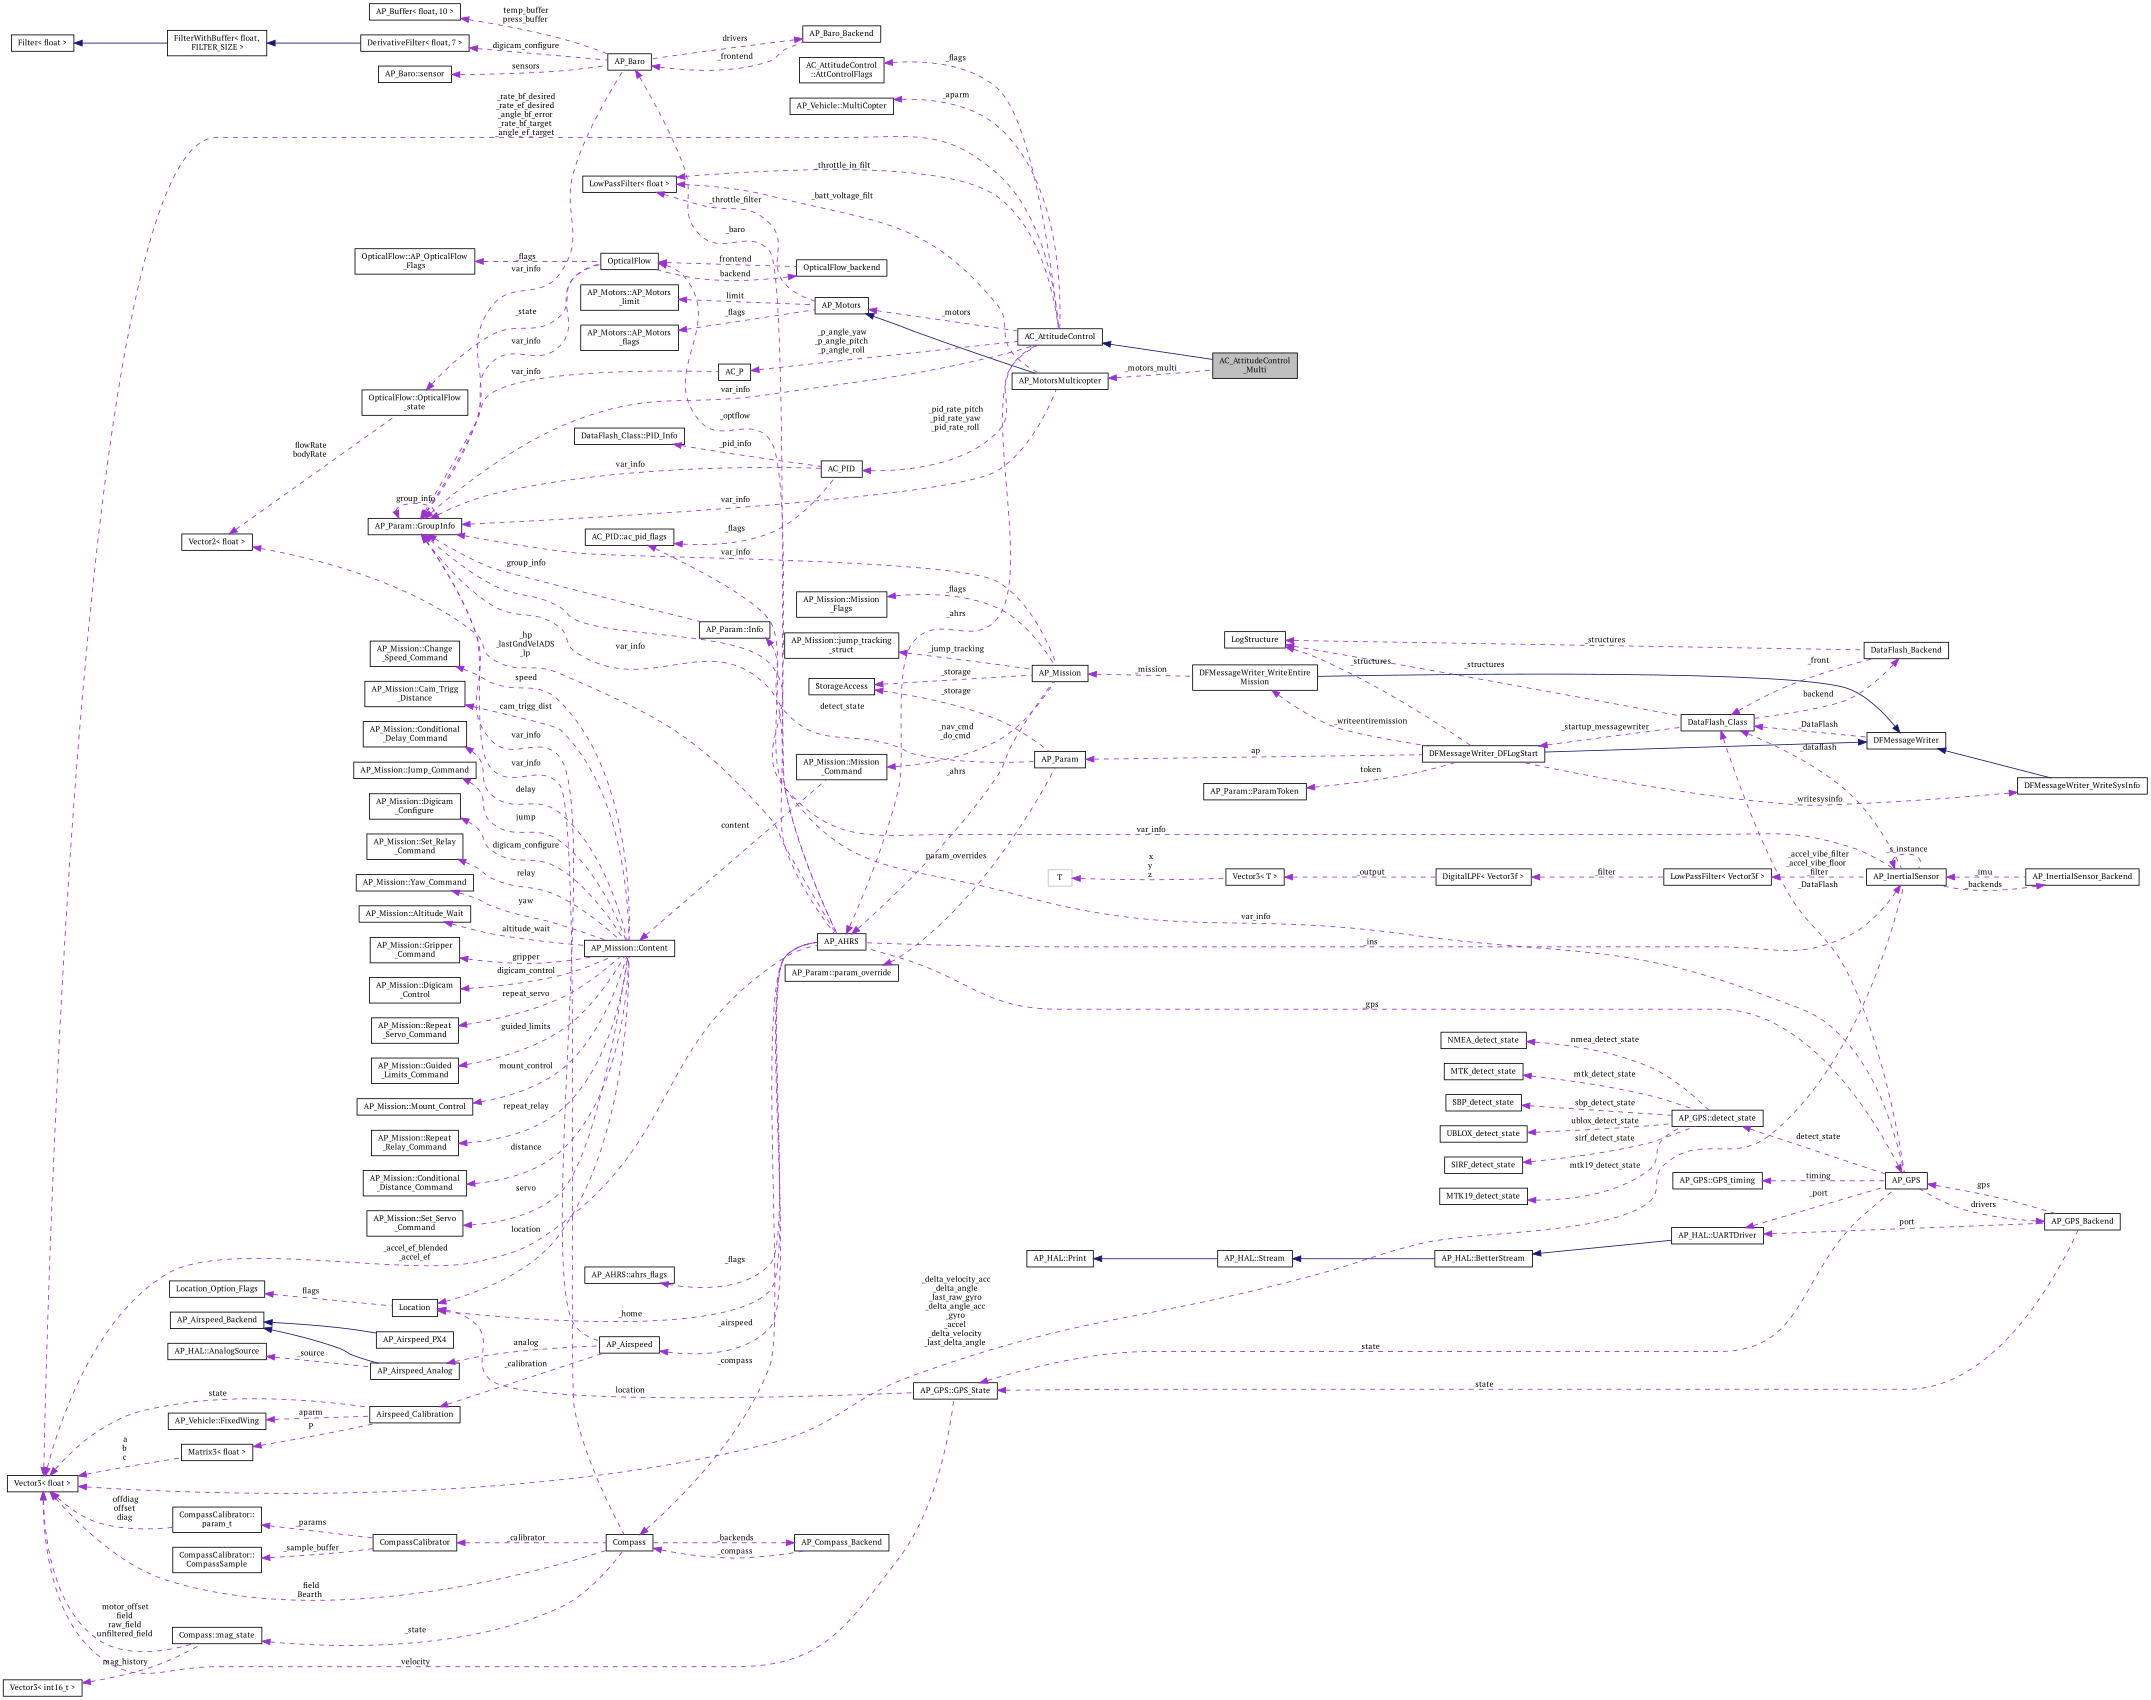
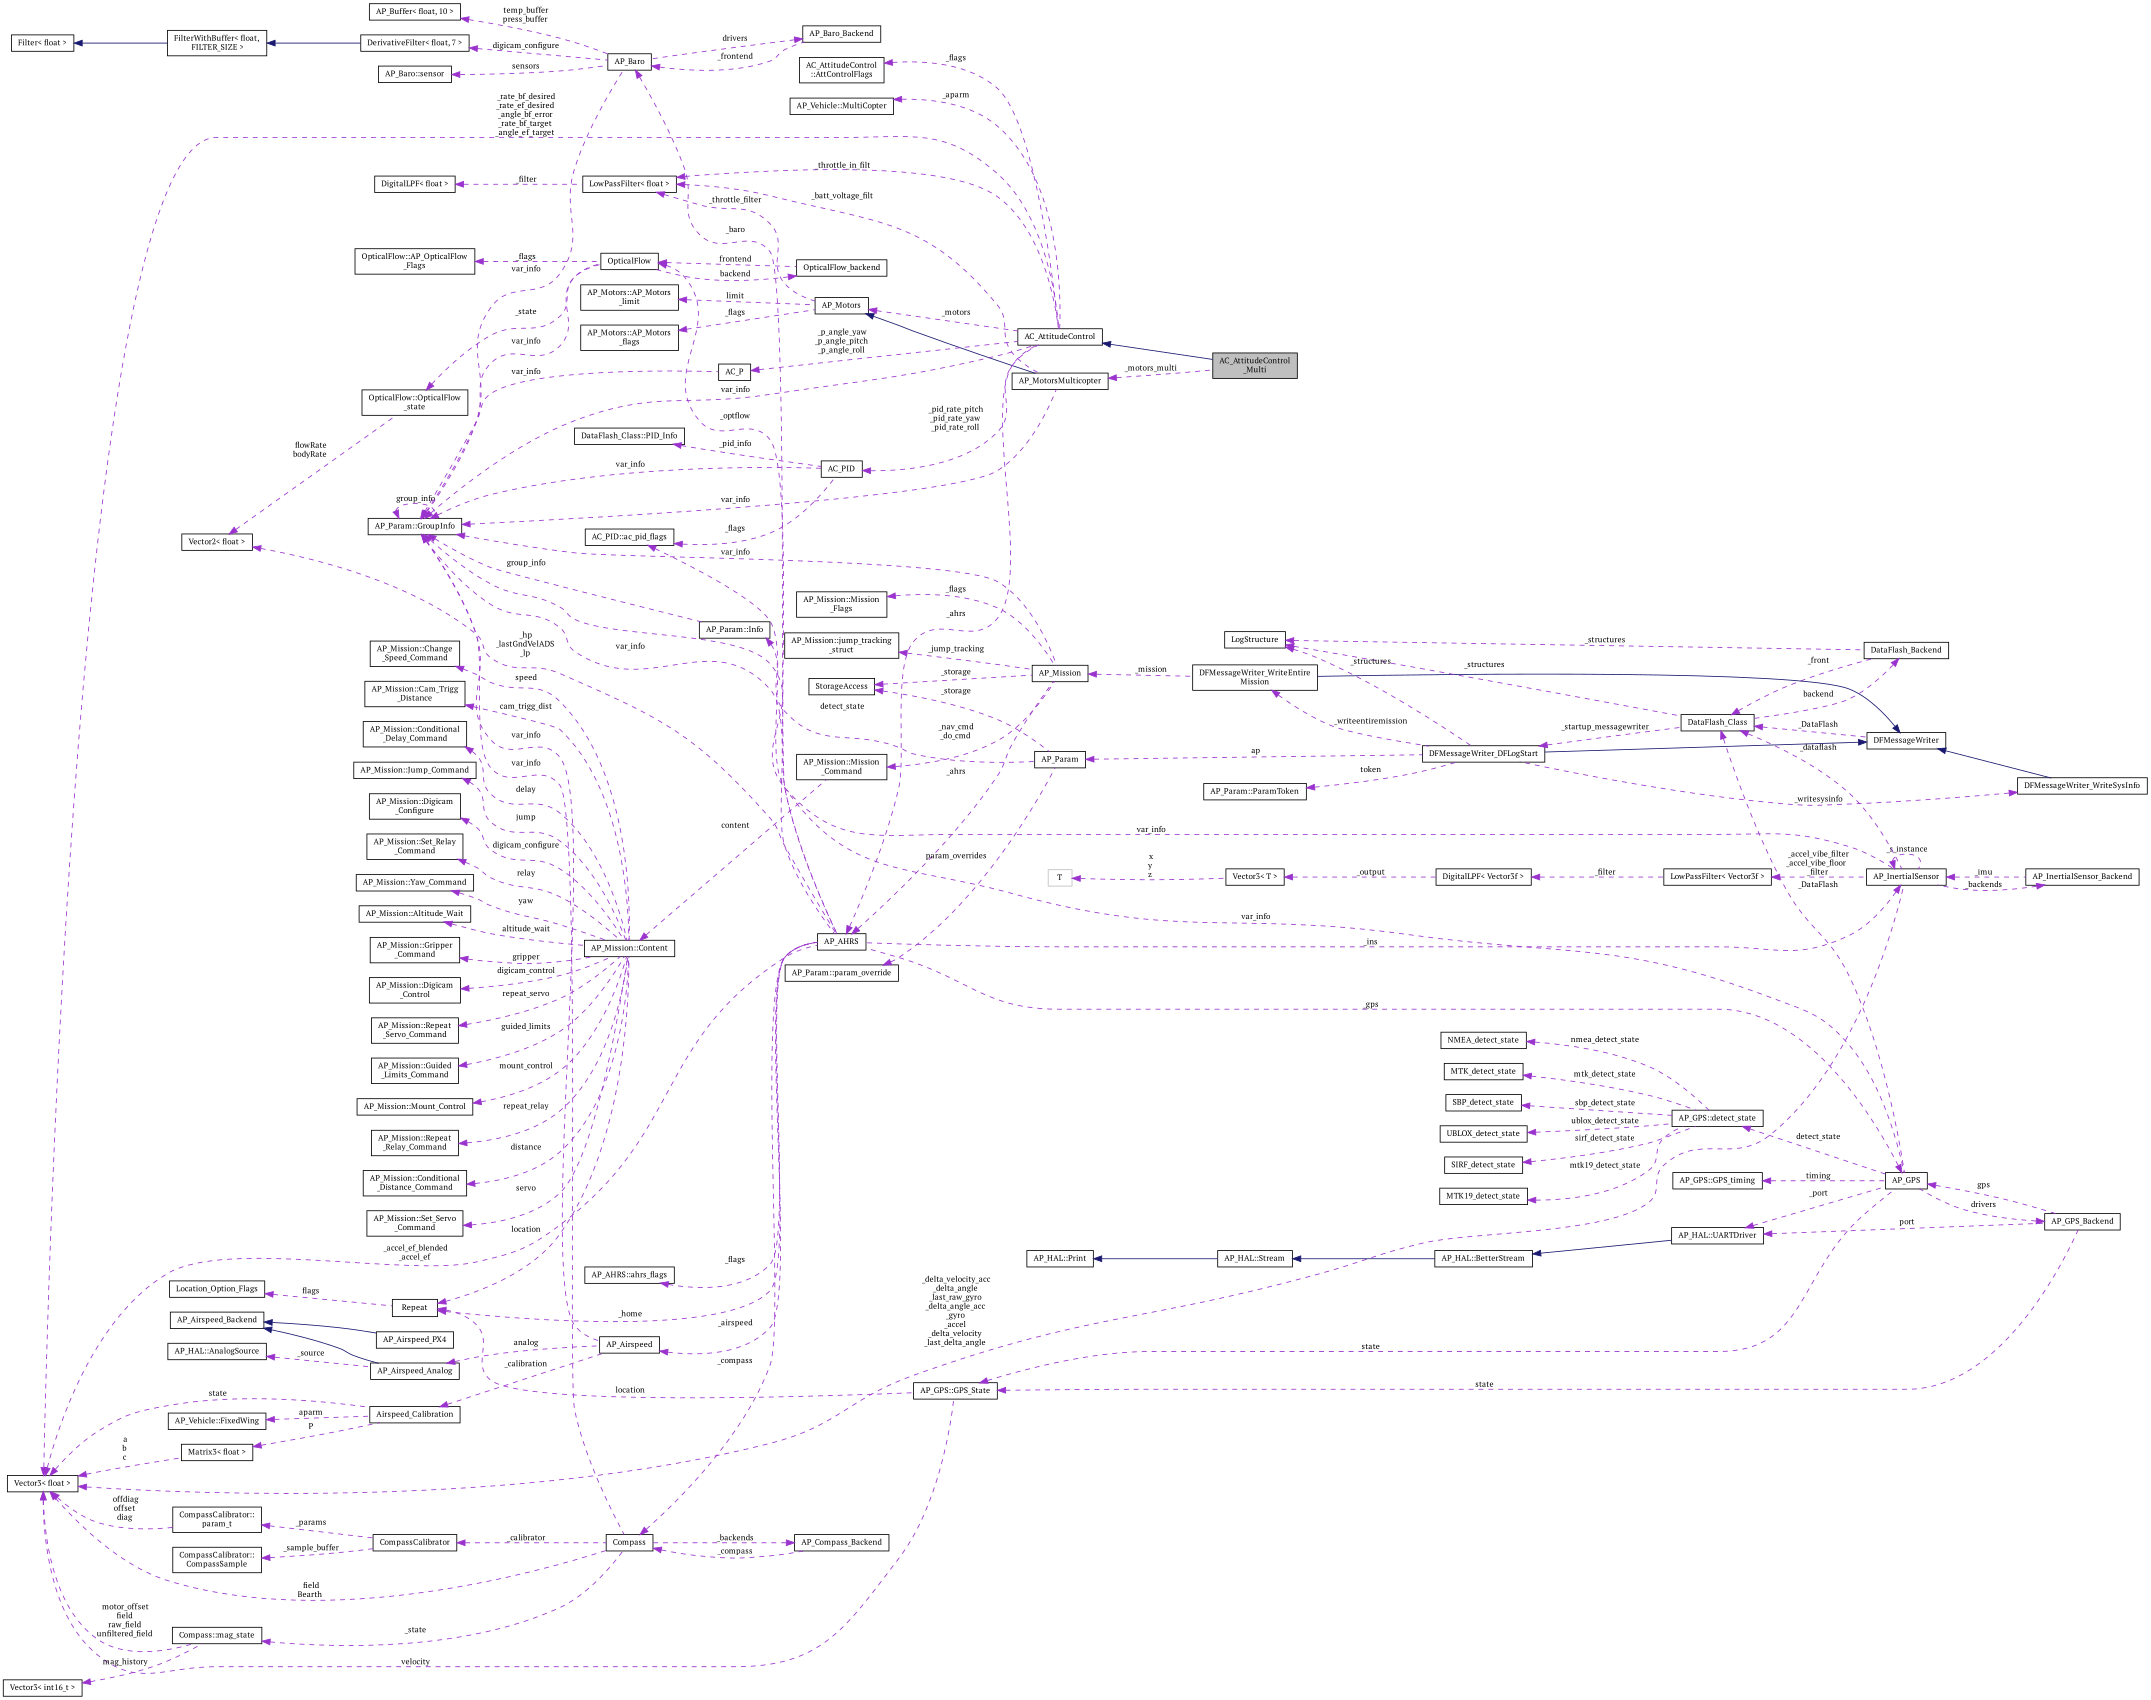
node "DigitalLPF< float >": added
node "Location": label "Location" -> "Repeat"
